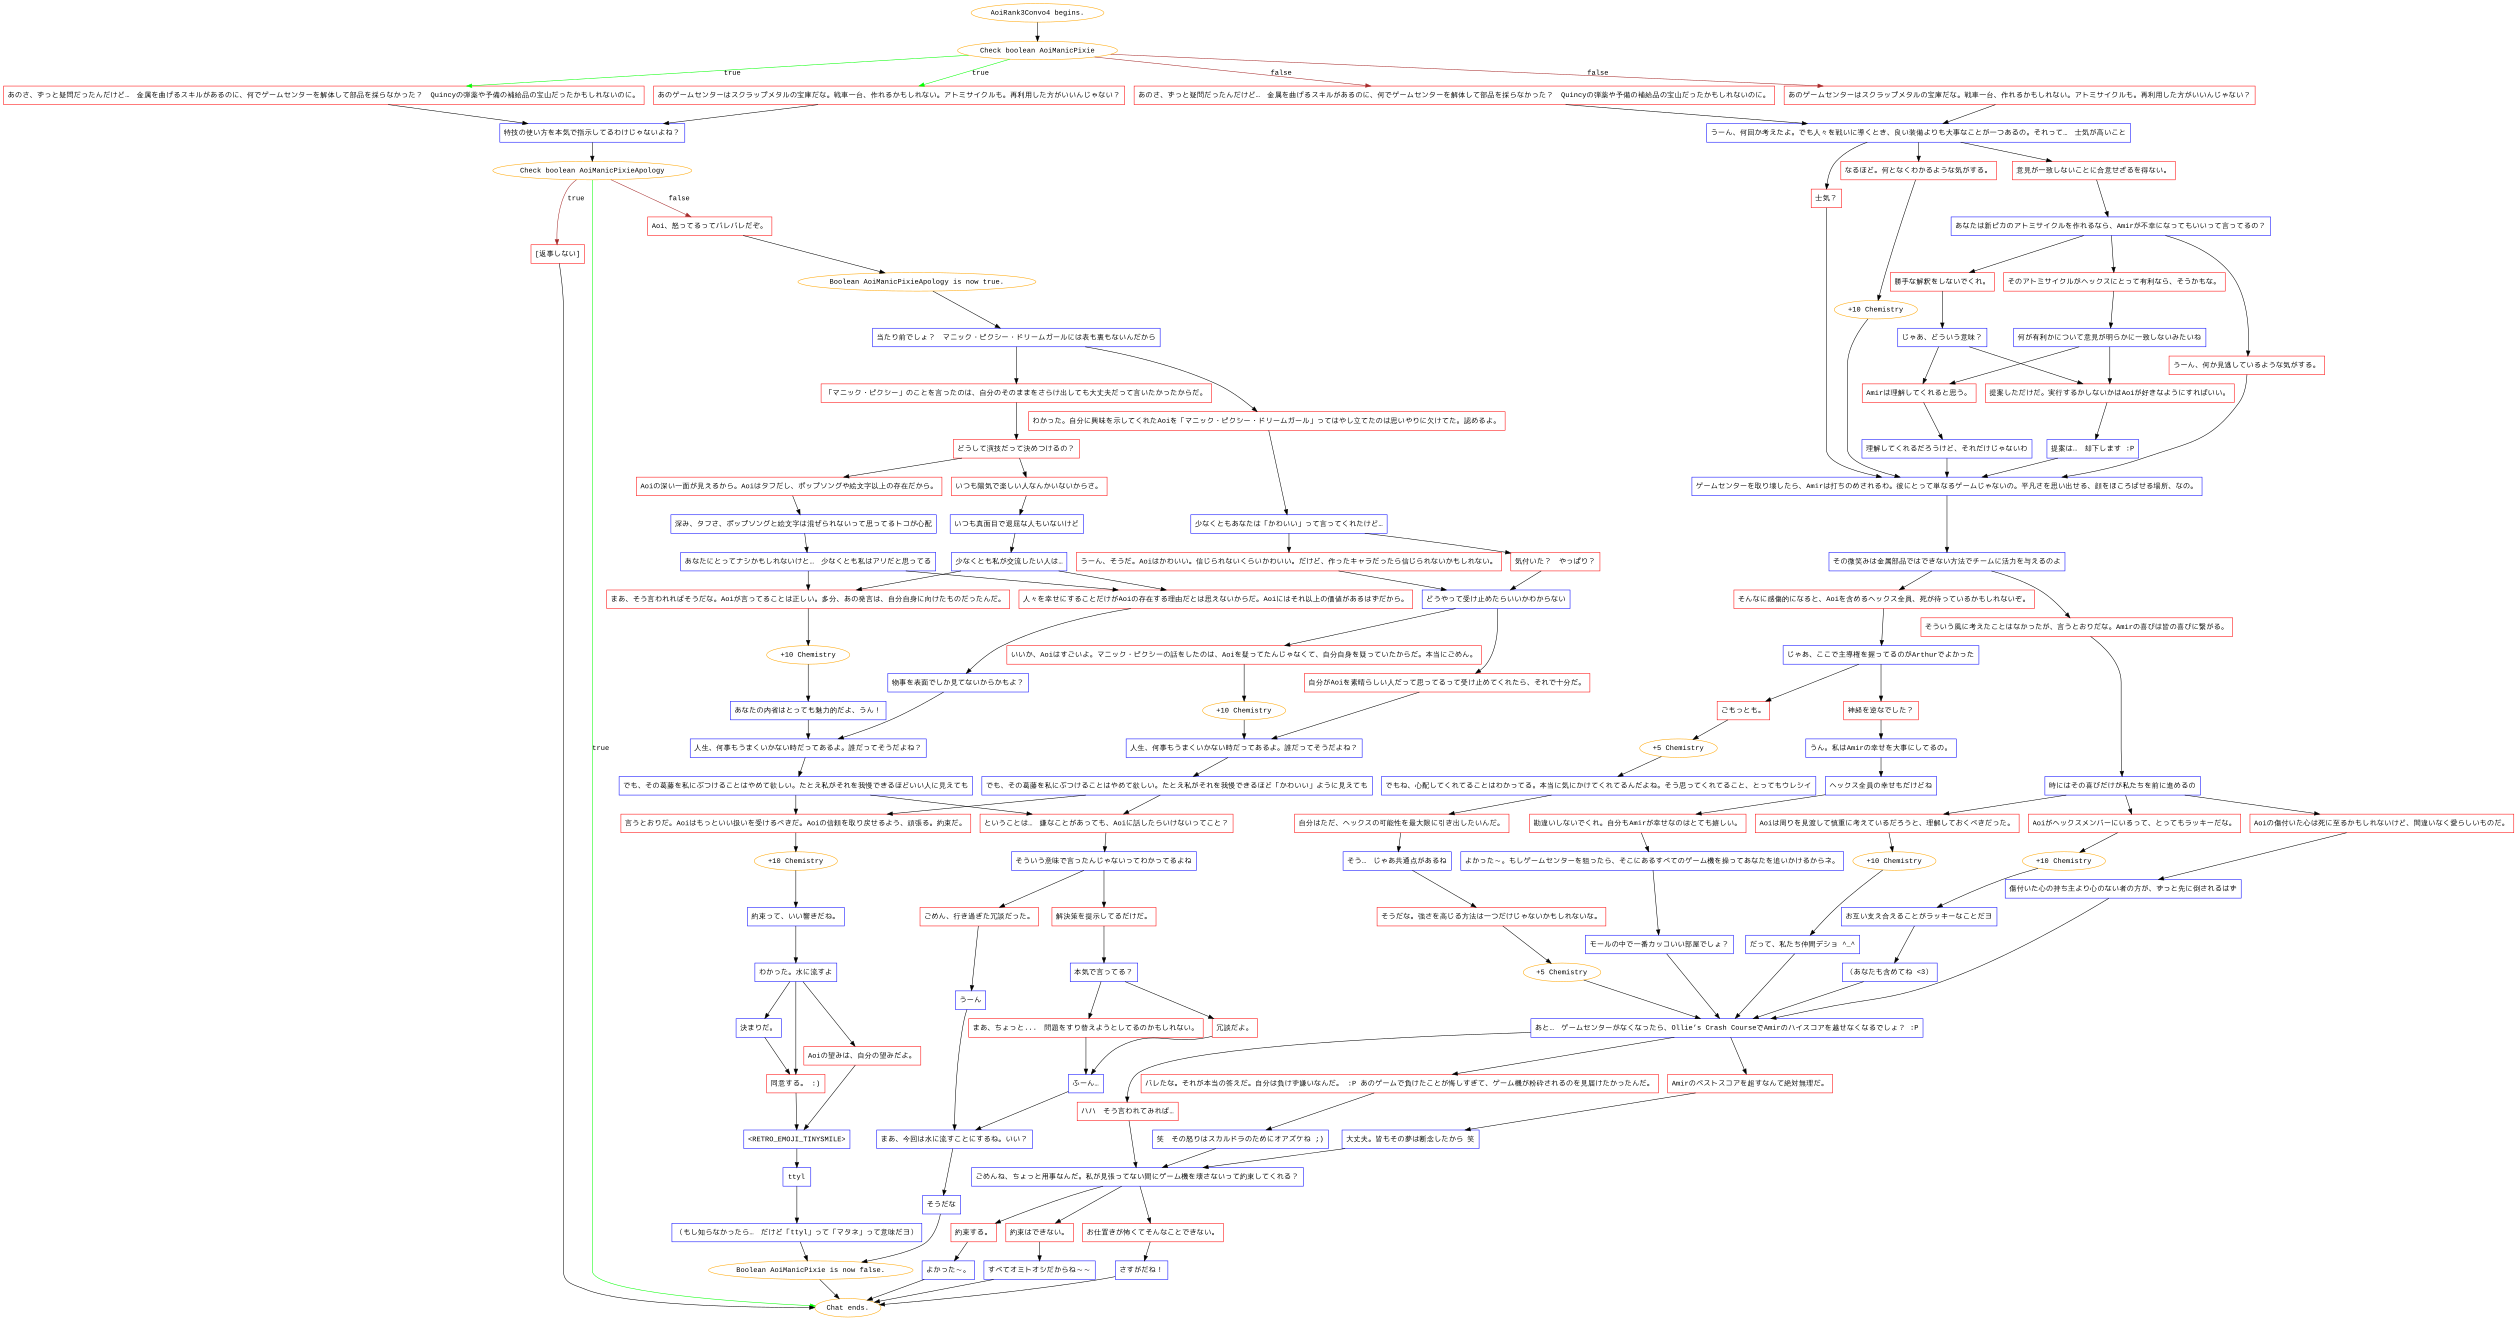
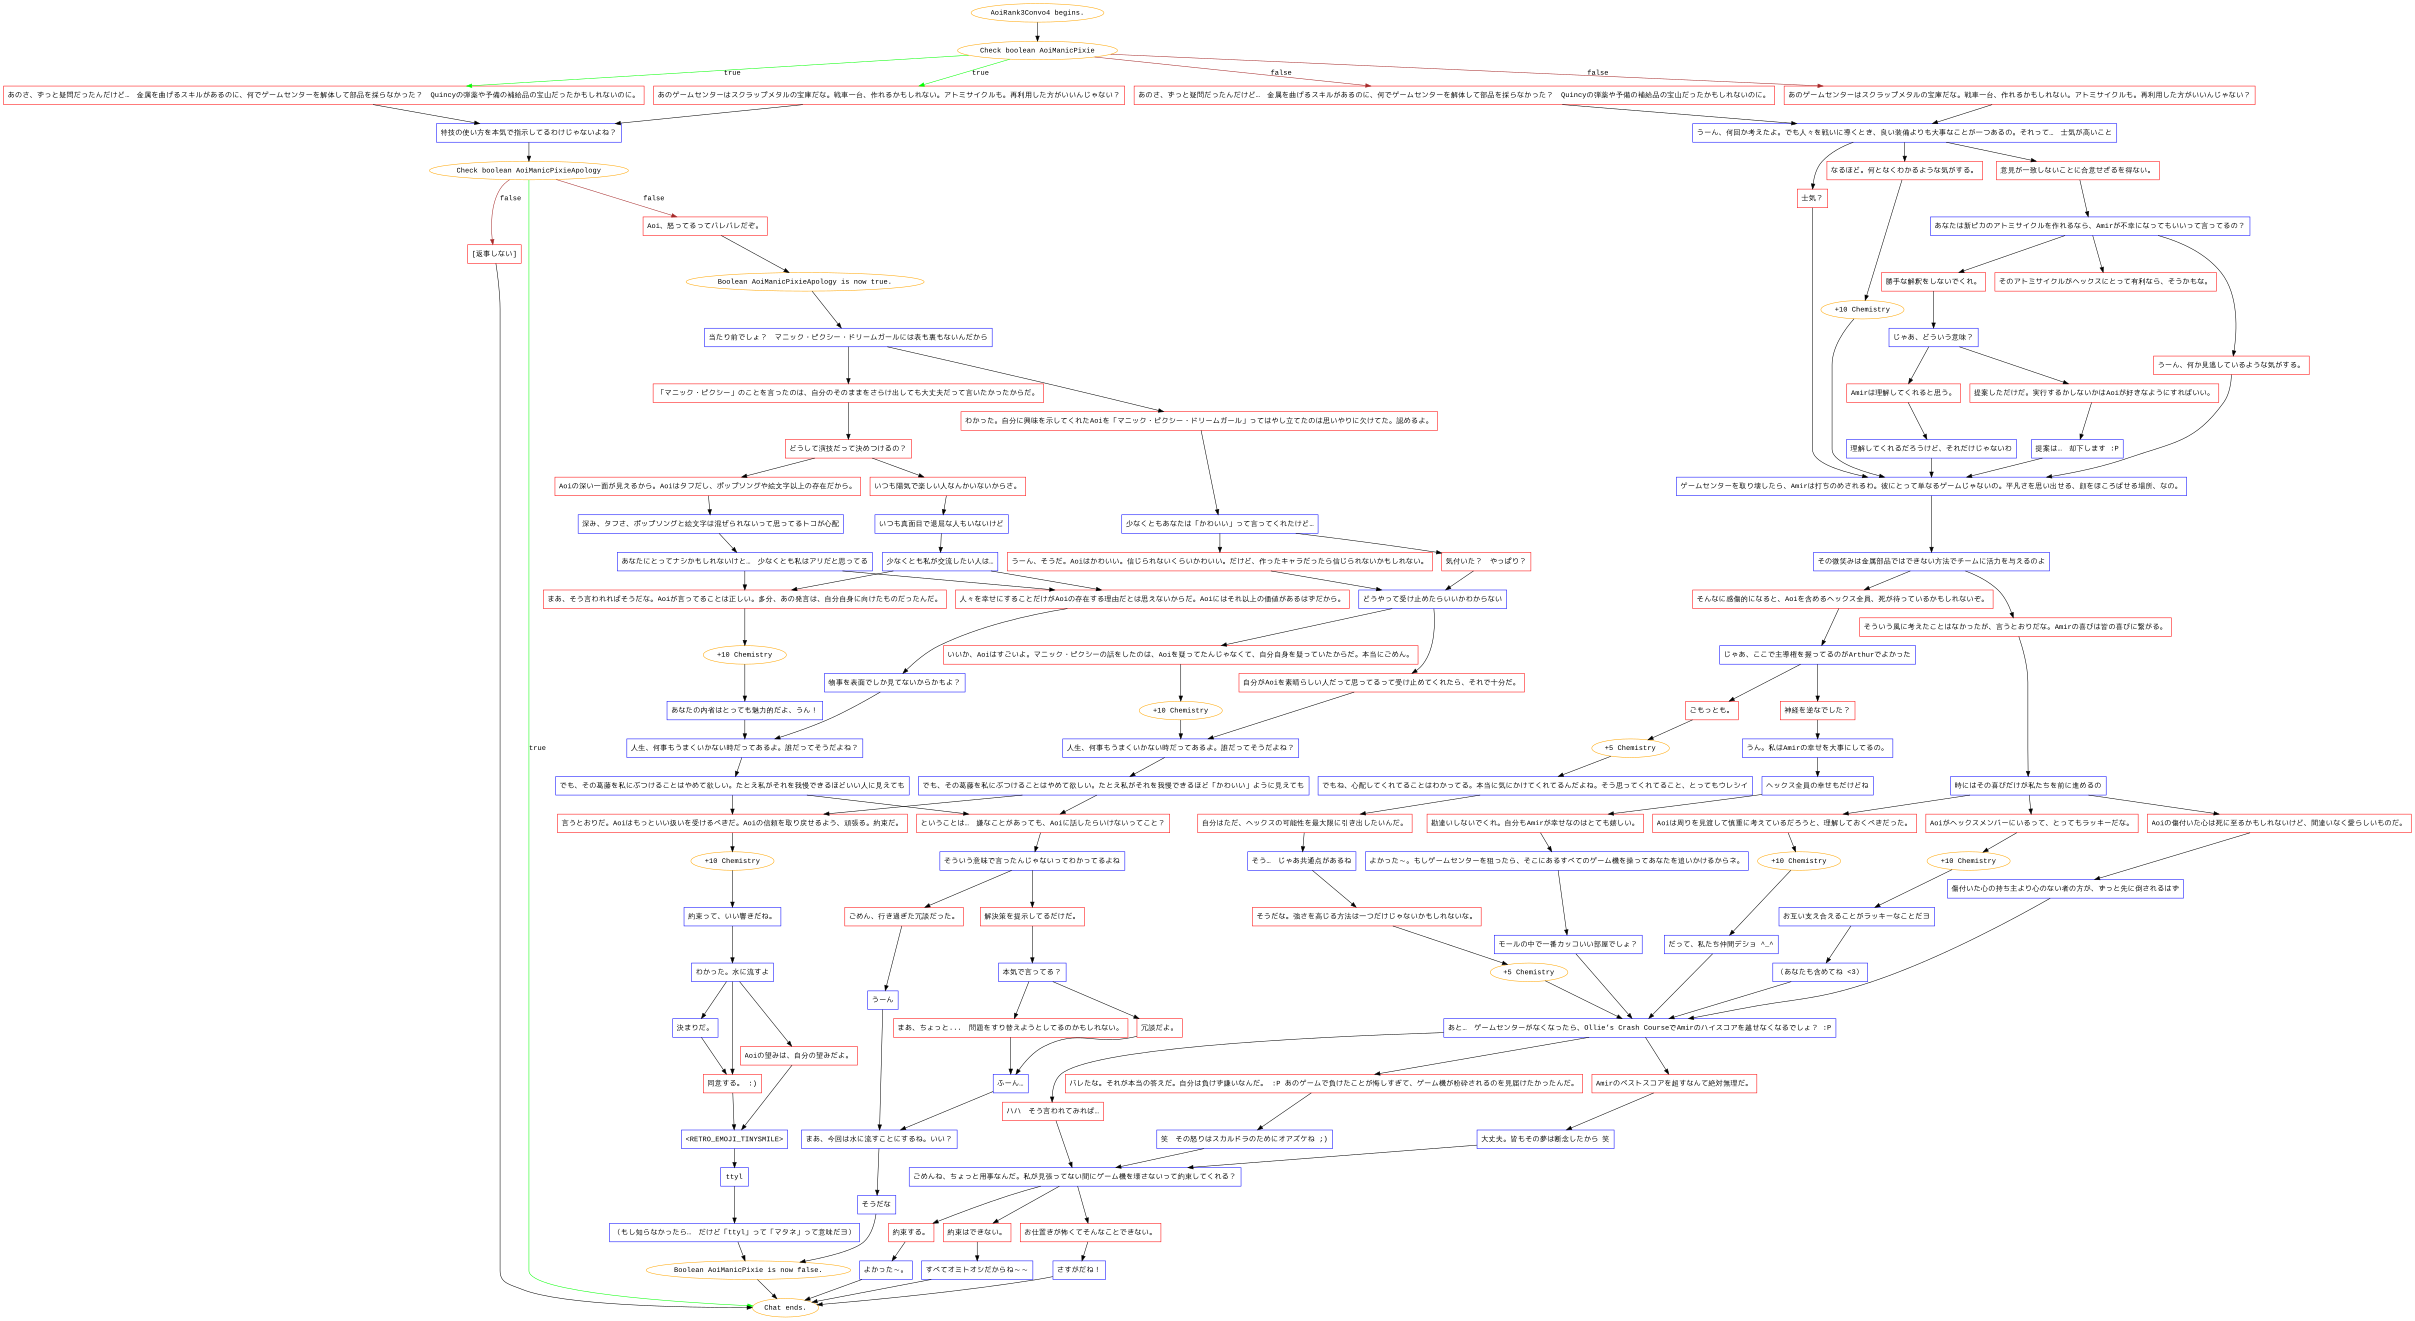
edge "Check boolean AoiManicPixieApology" -> "[返事しない]": label "true" -> "false"
node "何が有利かについて意見が明らかに一致しないみたいね": removed
